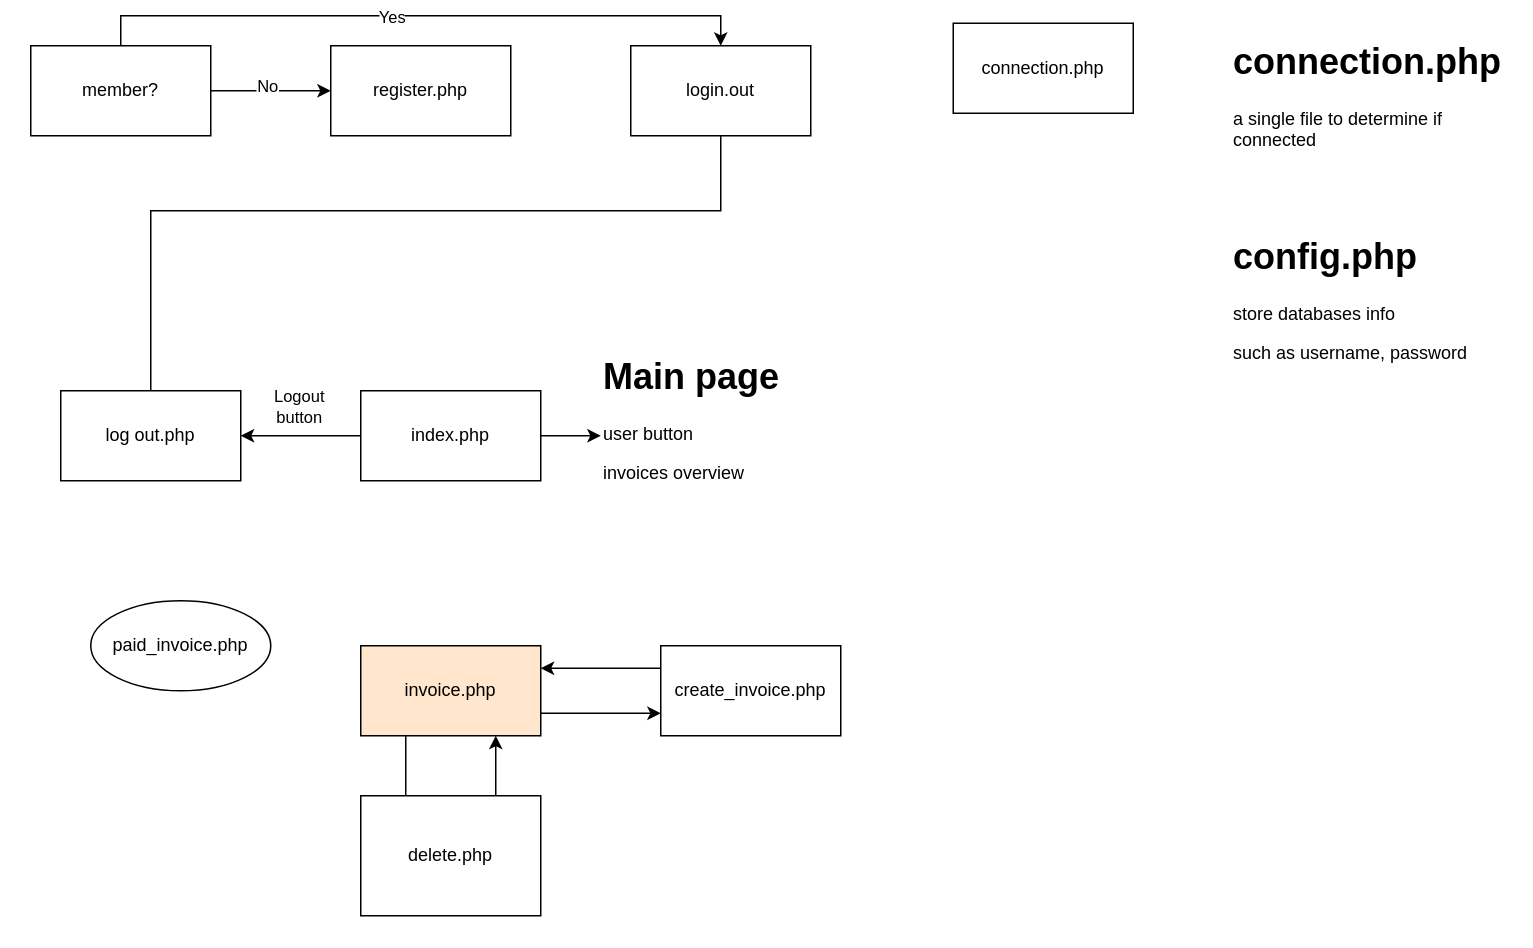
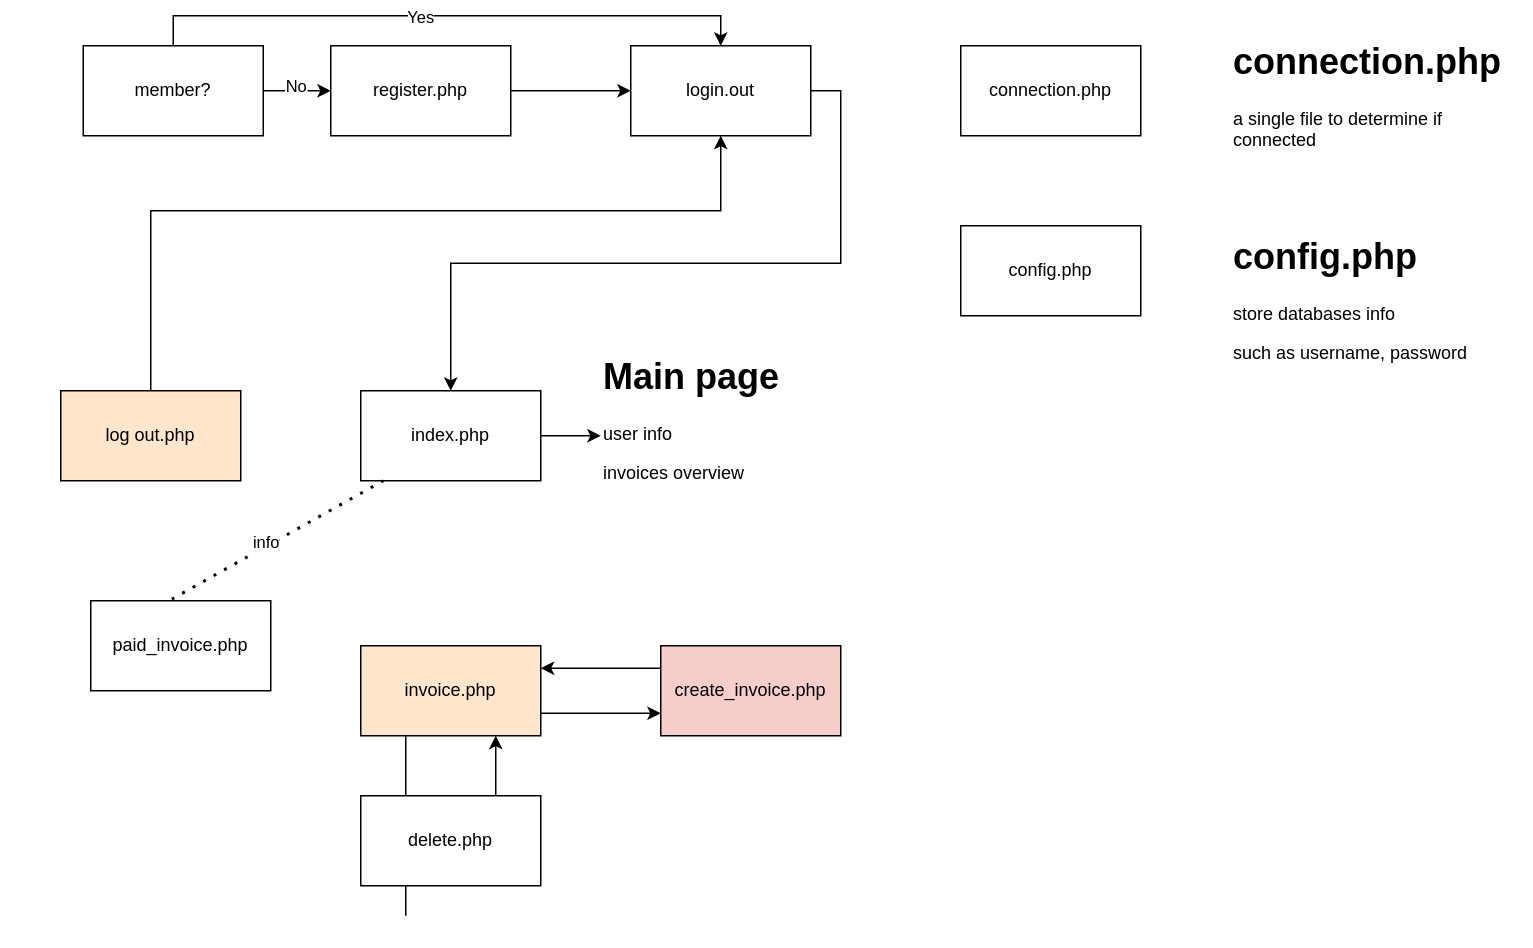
node "connection.php": moved (1043, 68) -> (1051, 91)
node "member?": moved (121, 91) -> (173, 91)
edge "register.php" -> "login.out": added
edge "login.out" -- "log out.php": arrowhead none -> classic
edge "login.out" -> "index.php": added
node "config.php": added
node "Main pageuser button invoices overview": label "Main pageuser button invoices overview" -> "Main pageuser info invoices overview"
node "log out.php": fillcolor #ffffff -> #ffe6cc
edge "index.php" -> "log out.php": removed, label "Logout button"
edge "index.php" -- "paid_invoice.php": added, label "info"
node "paid_invoice.php": shape ellipse -> rectangle
node "create_invoice.php": fillcolor #ffffff -> #f8cecc
node "delete.php": size 180x120 -> 180x90
